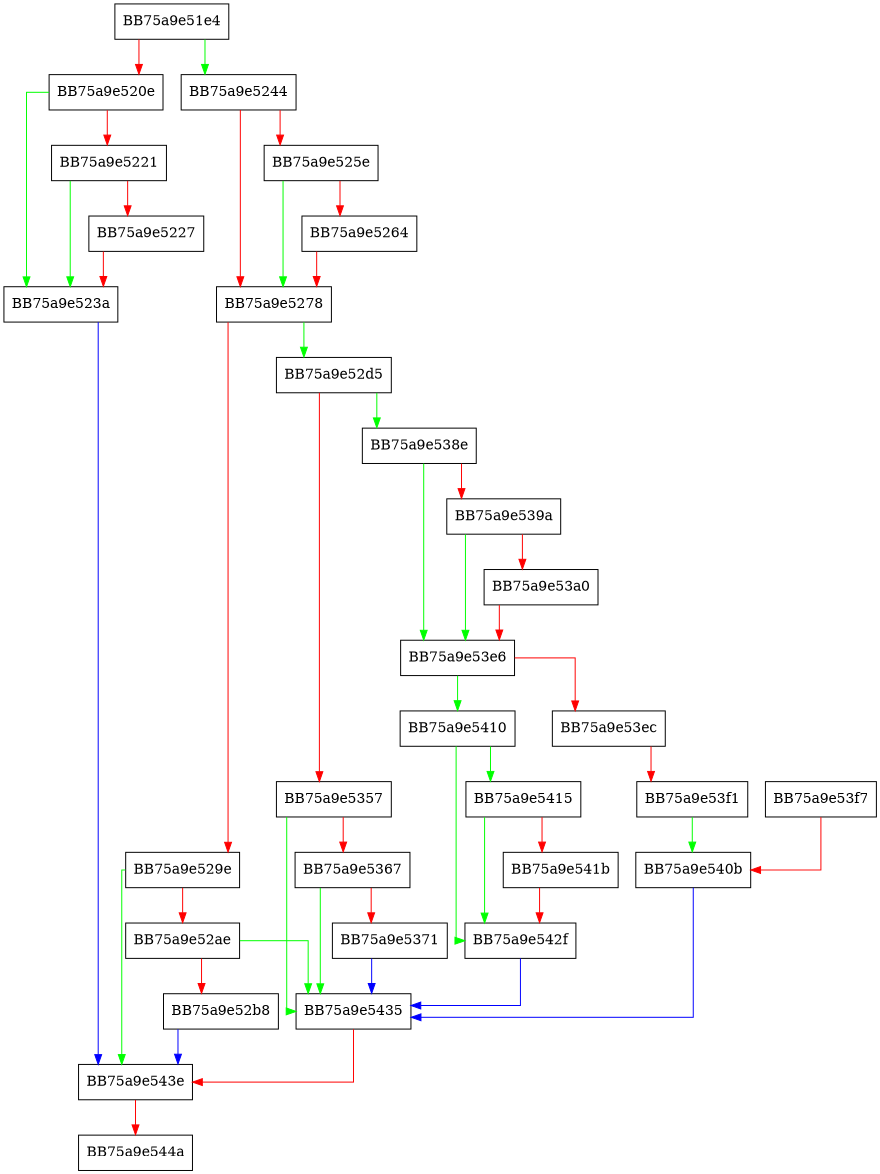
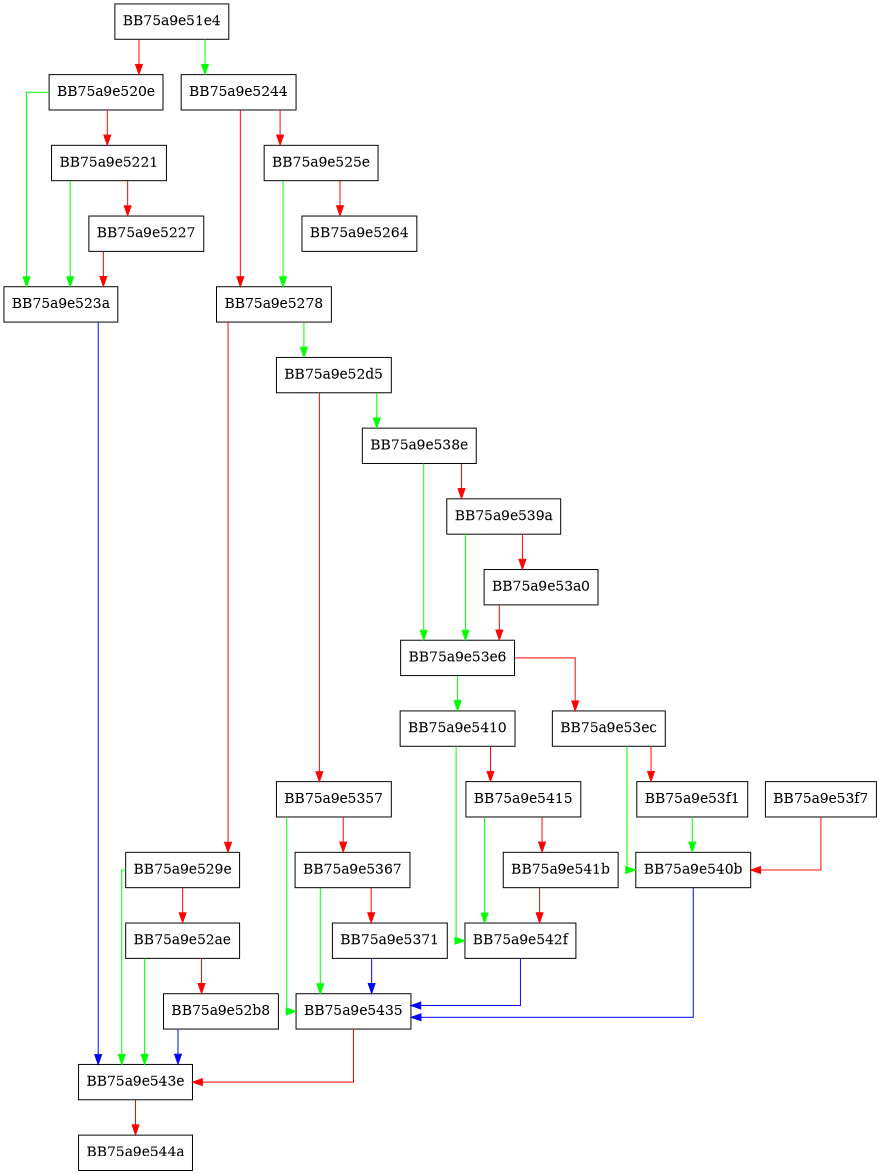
edge "BB75a9e5264" -> "BB75a9e5278": removed
edge "BB75a9e5410" -> "BB75a9e5415": color green -> red
edge "BB75a9e53ec" -> "BB75a9e540b": added
edge "BB75a9e52ae" -> "BB75a9e5435": now "BB75a9e52ae" -> "BB75a9e543e"
